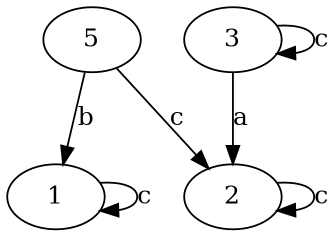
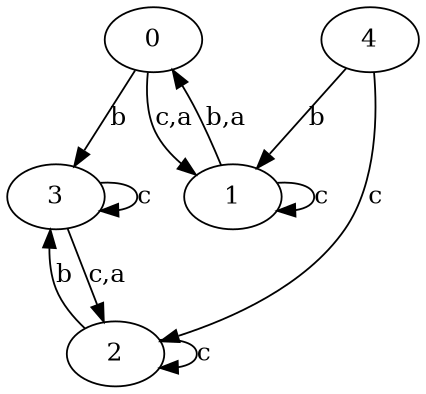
node "5": label "5" -> "4"
node "0": added
edge "3" -> "2": label "a" -> "c,a"
edge "2" -> "3": added, label "b"
